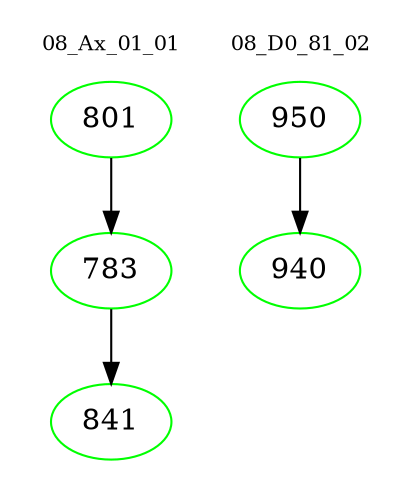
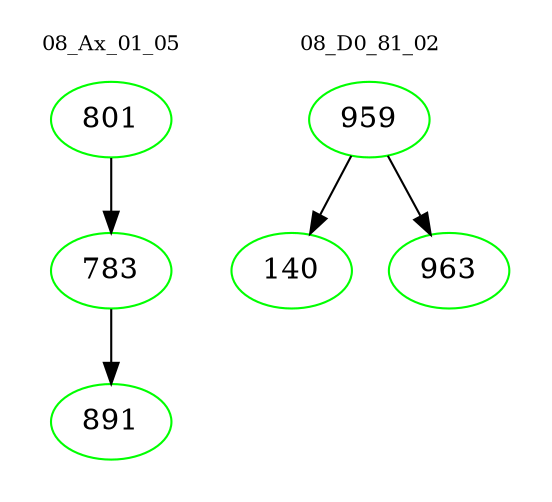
cluster "08_Ax_01_01": label "08_Ax_01_01" -> "08_Ax_01_05"
node "950": label "950" -> "959"
node "940": label "940" -> "140"
node "963": added
node "841": label "841" -> "891"
